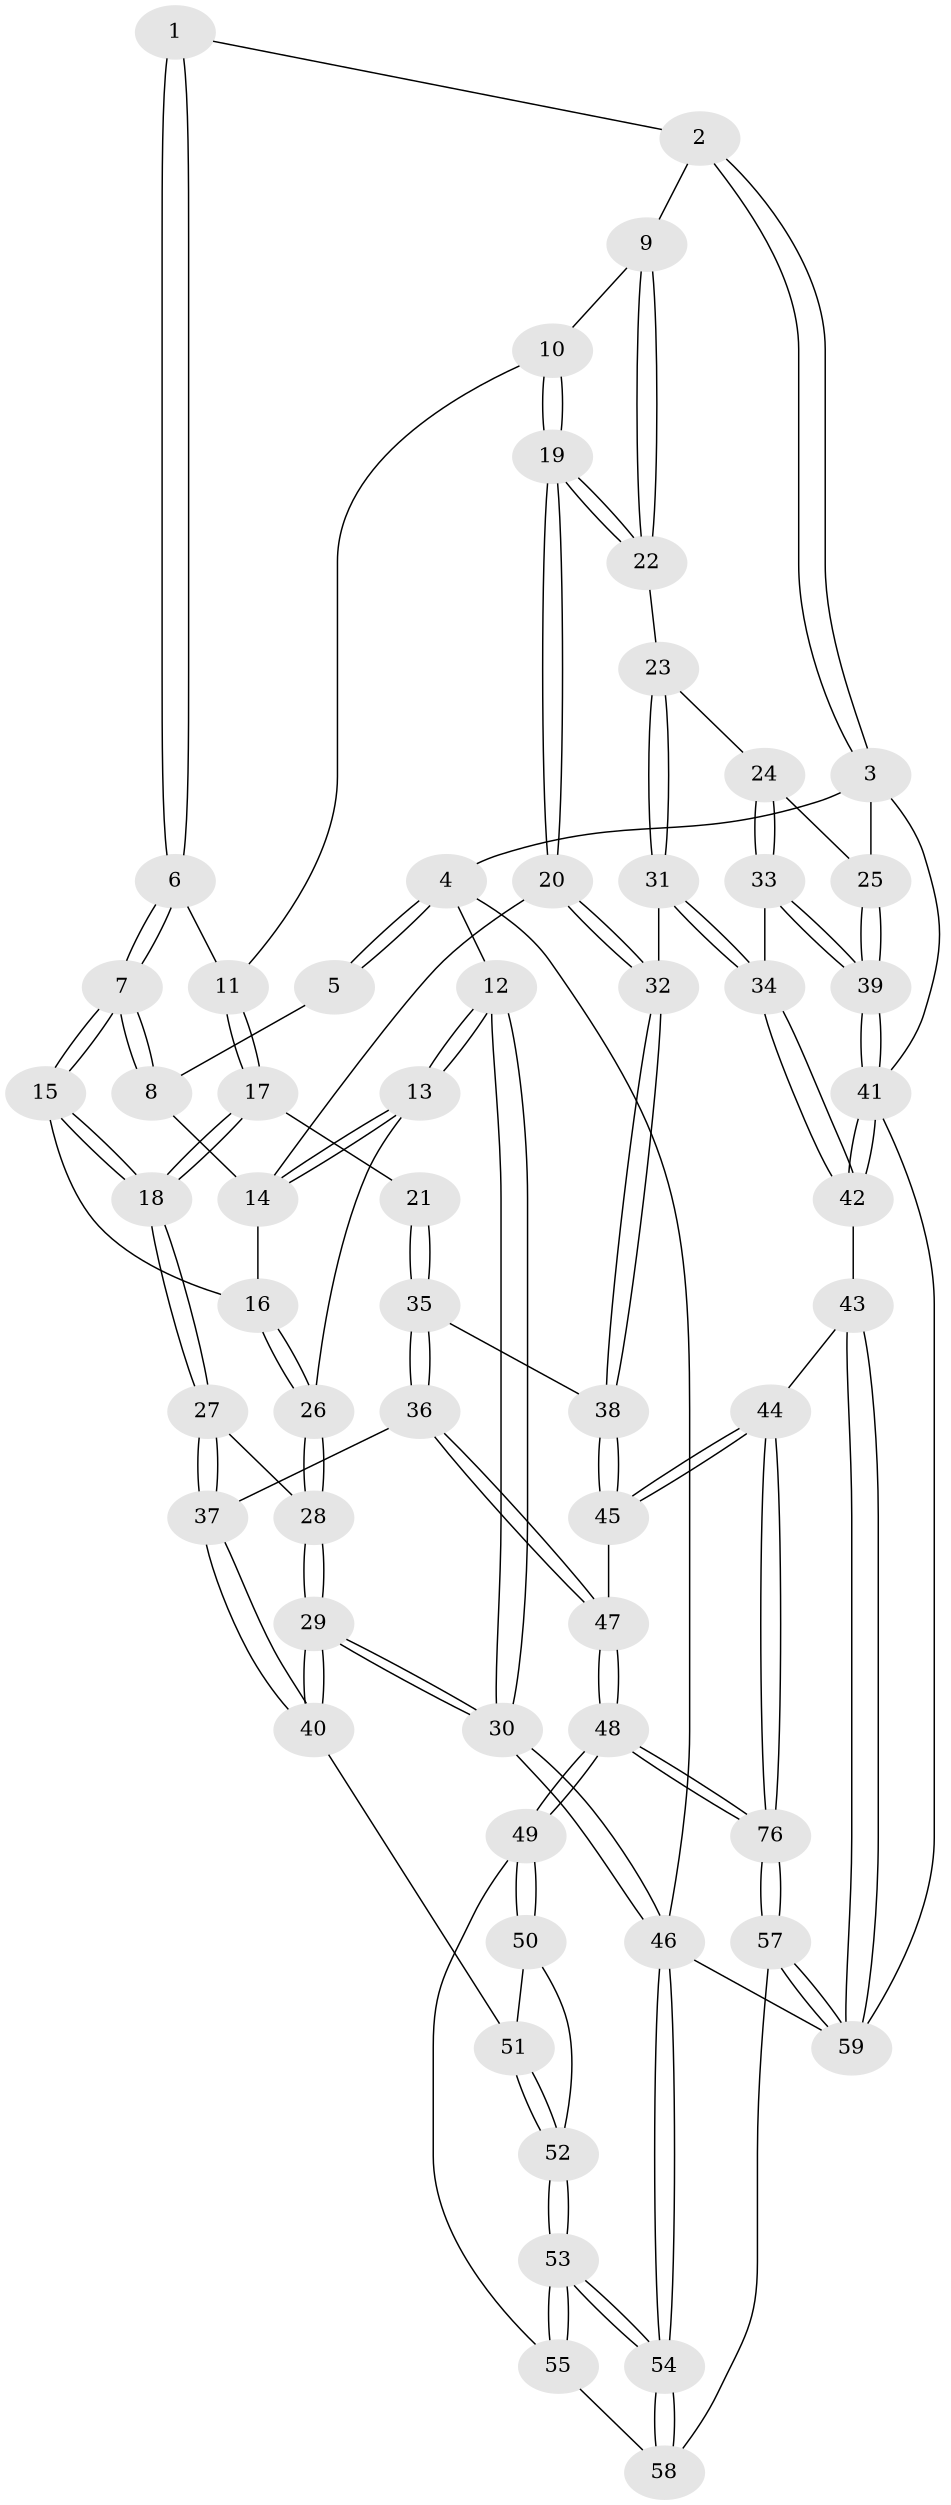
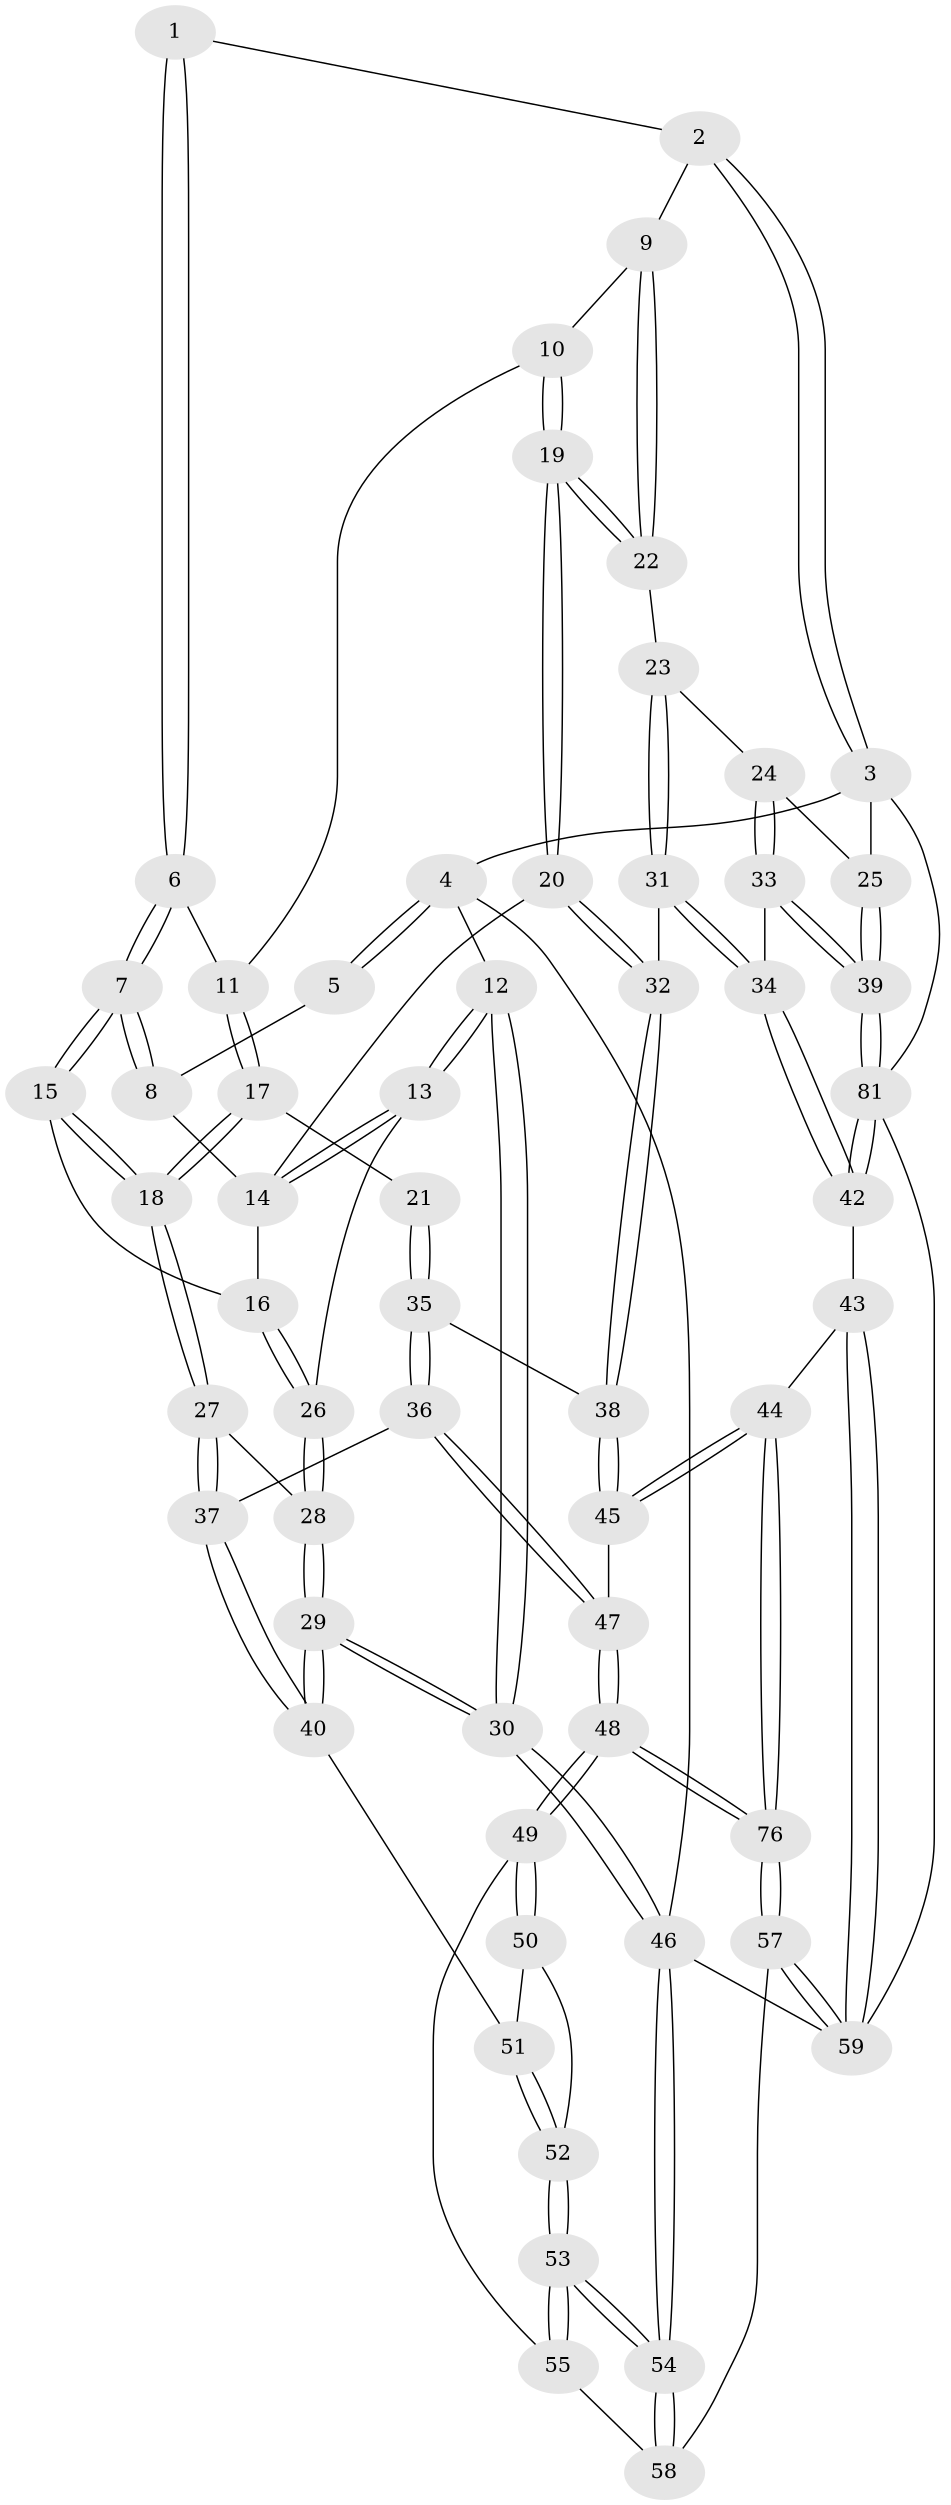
node "41": label "41" -> "81"
